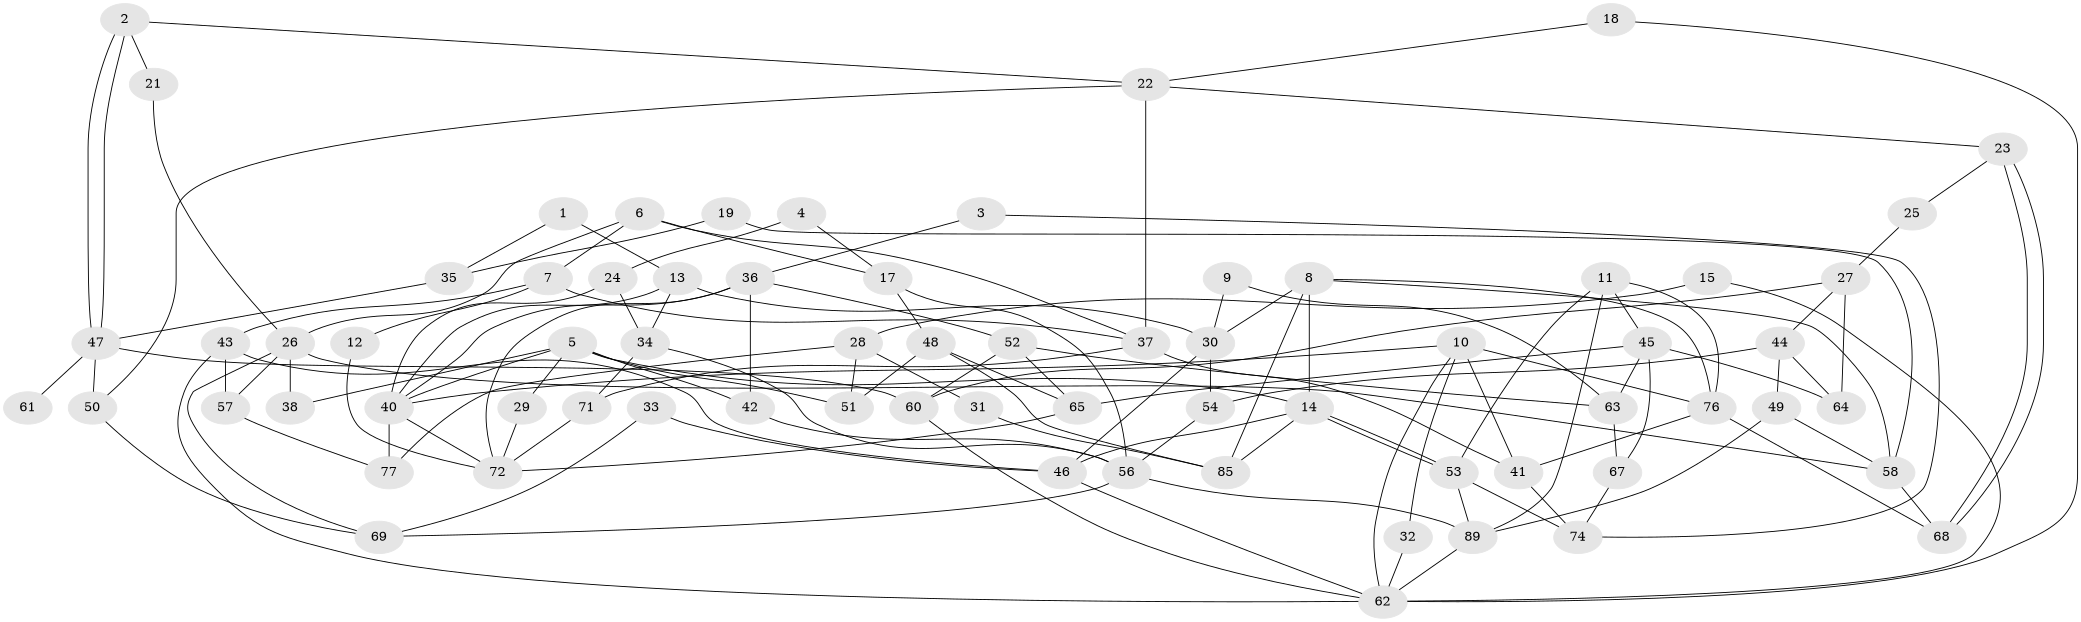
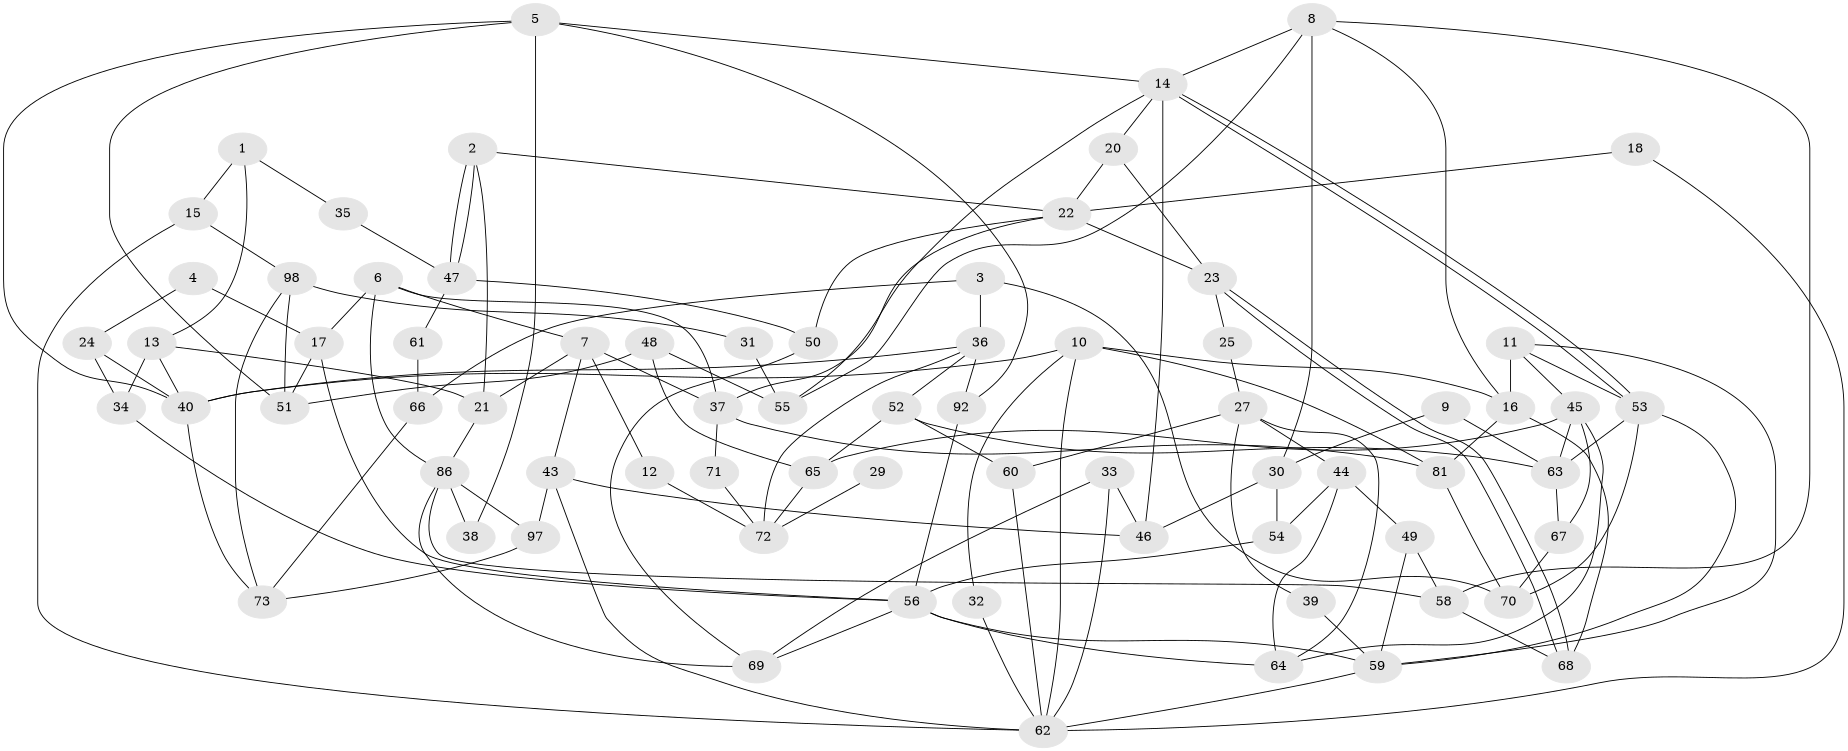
node "20": added
edge "1" -- "15": added
node "19": removed
edge "17" -- "48": now "17" -- "51"
edge "13" -- "30": now "13" -- "21"
node "26": label "26" -> "86"
node "28": label "28" -> "98"
edge "47" -- "60": removed
edge "5" -- "29": removed
edge "34" -- "71": removed
edge "7" -- "21": added
node "57": label "57" -> "97"
node "66": added
node "42": label "42" -> "92"
node "76": label "76" -> "16"
edge "53" -- "63": added
edge "40" -- "72": removed
node "77": label "77" -> "73"
node "85": label "85" -> "55"
node "41": label "41" -> "81"
node "89": label "89" -> "59"
node "74": label "74" -> "70"
edge "46" -- "62": now "33" -- "62"
node "39": added
edge "56" -- "64": added
